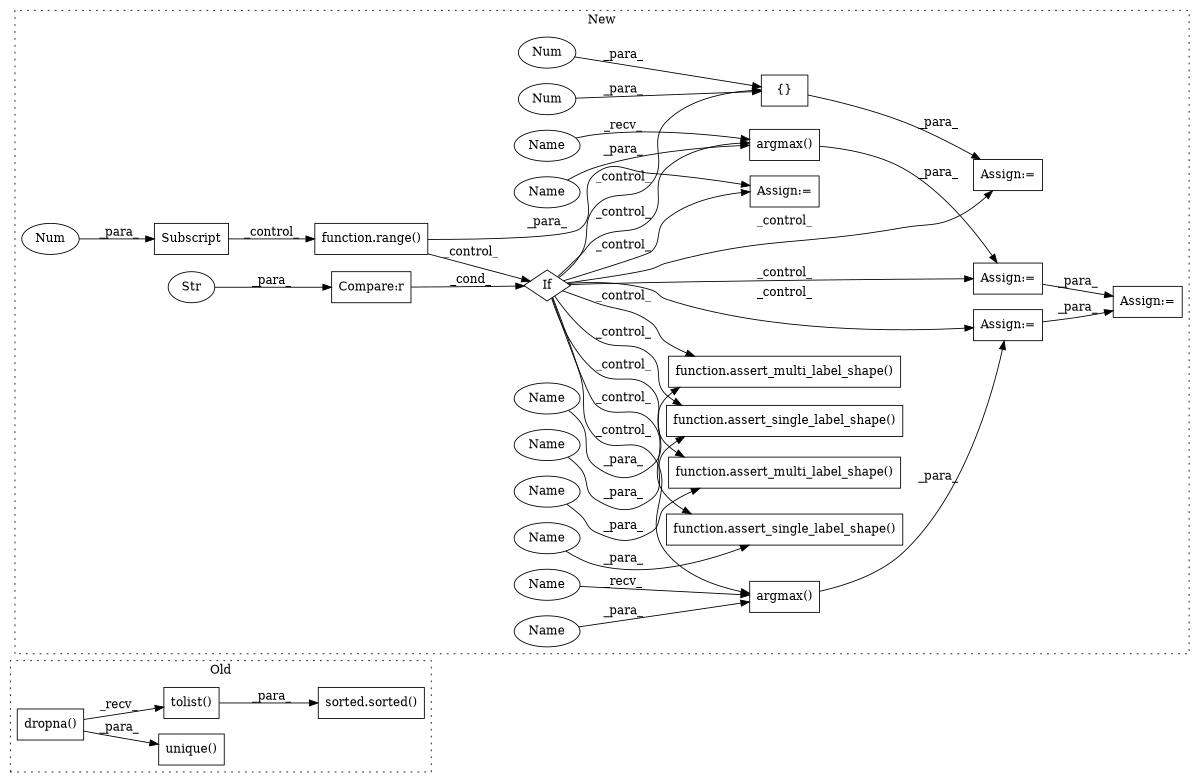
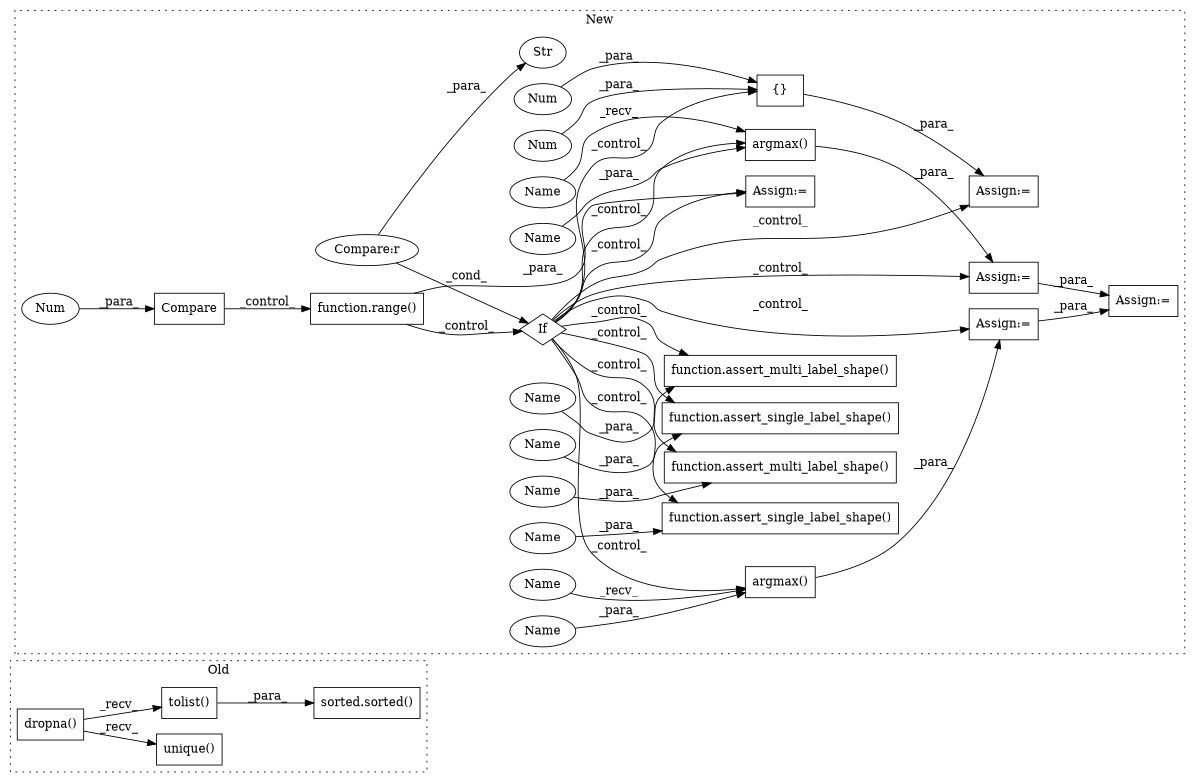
node "Subscript": label "Subscript" -> "Compare"
edge "Str" -> "Compare:r": reversed
node "Compare:r": shape box -> ellipse
edge "dropna()" -> "unique()": label "_para_" -> "_recv_"
